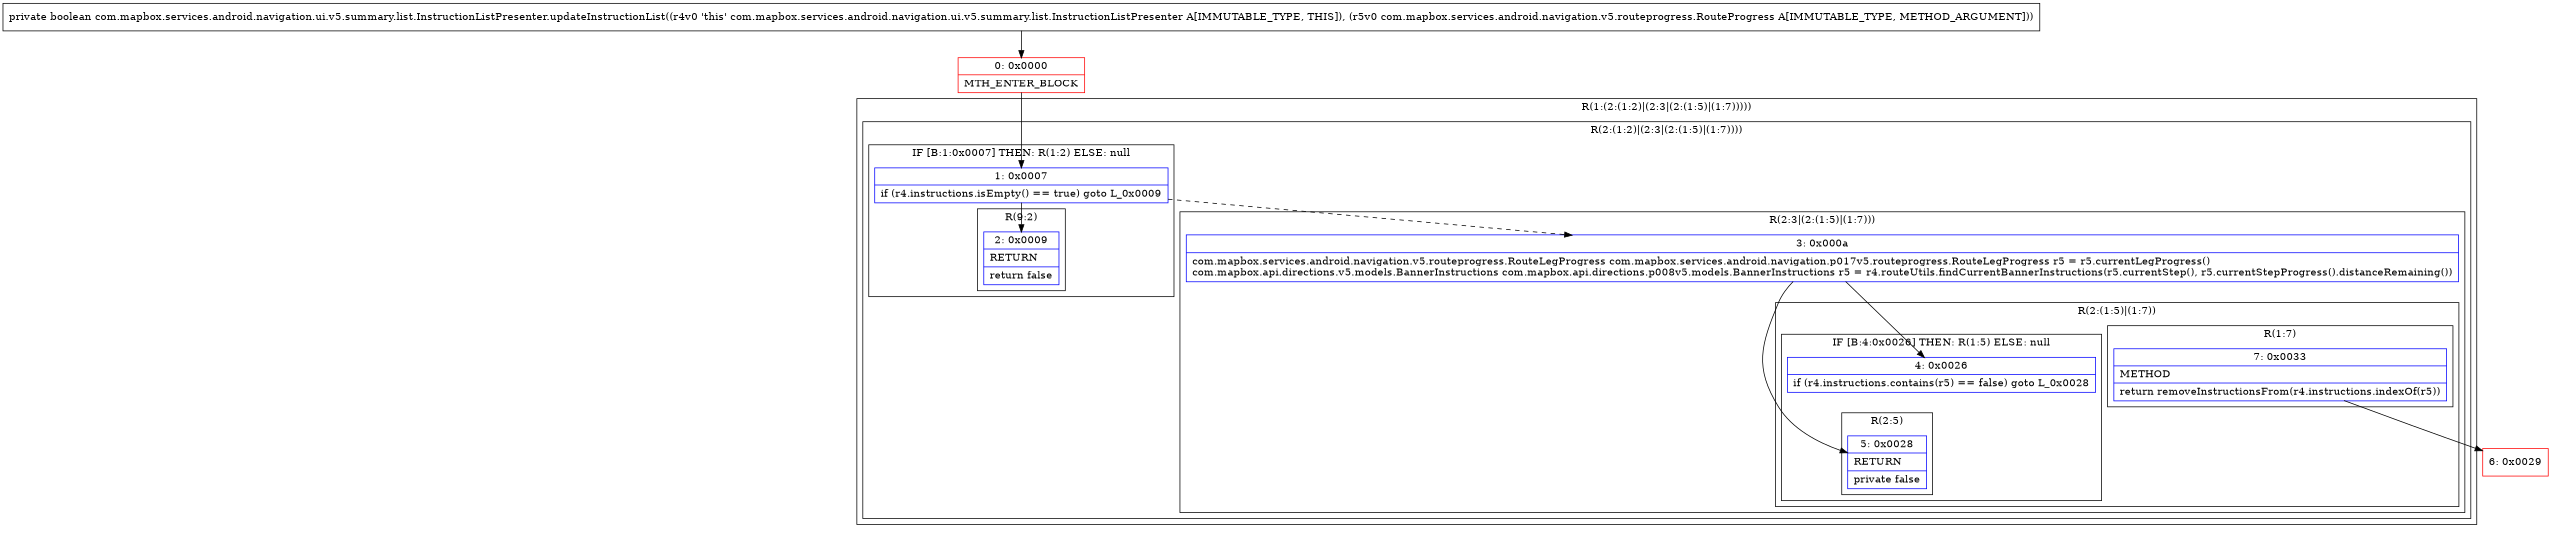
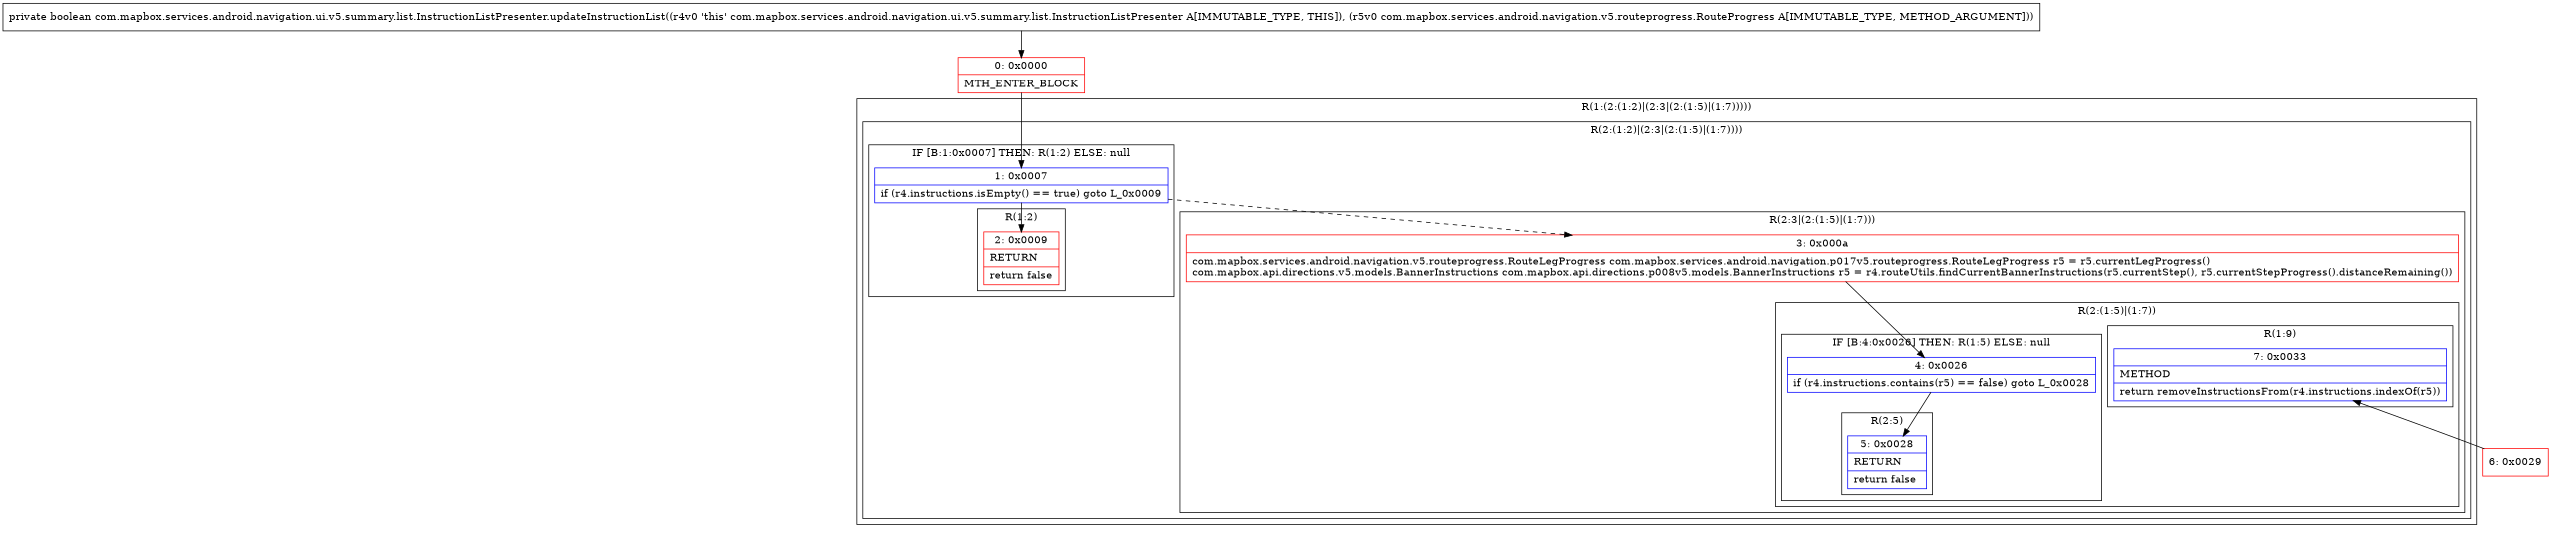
cluster "R(9:2)": label "R(9:2)" -> "R(1:2)"
node "2: 0x0009": color blue -> red
node "3: 0x000a": color blue -> red
cluster "R(1:7)": label "R(1:7)" -> "R(1:9)"
edge "3: 0x000a" -> "5: 0x0028": now "4: 0x0026" -> "5: 0x0028"
edge "7: 0x0033" -> "6: 0x0029": reversed
node "5: 0x0028": text "private false" -> "return false"
